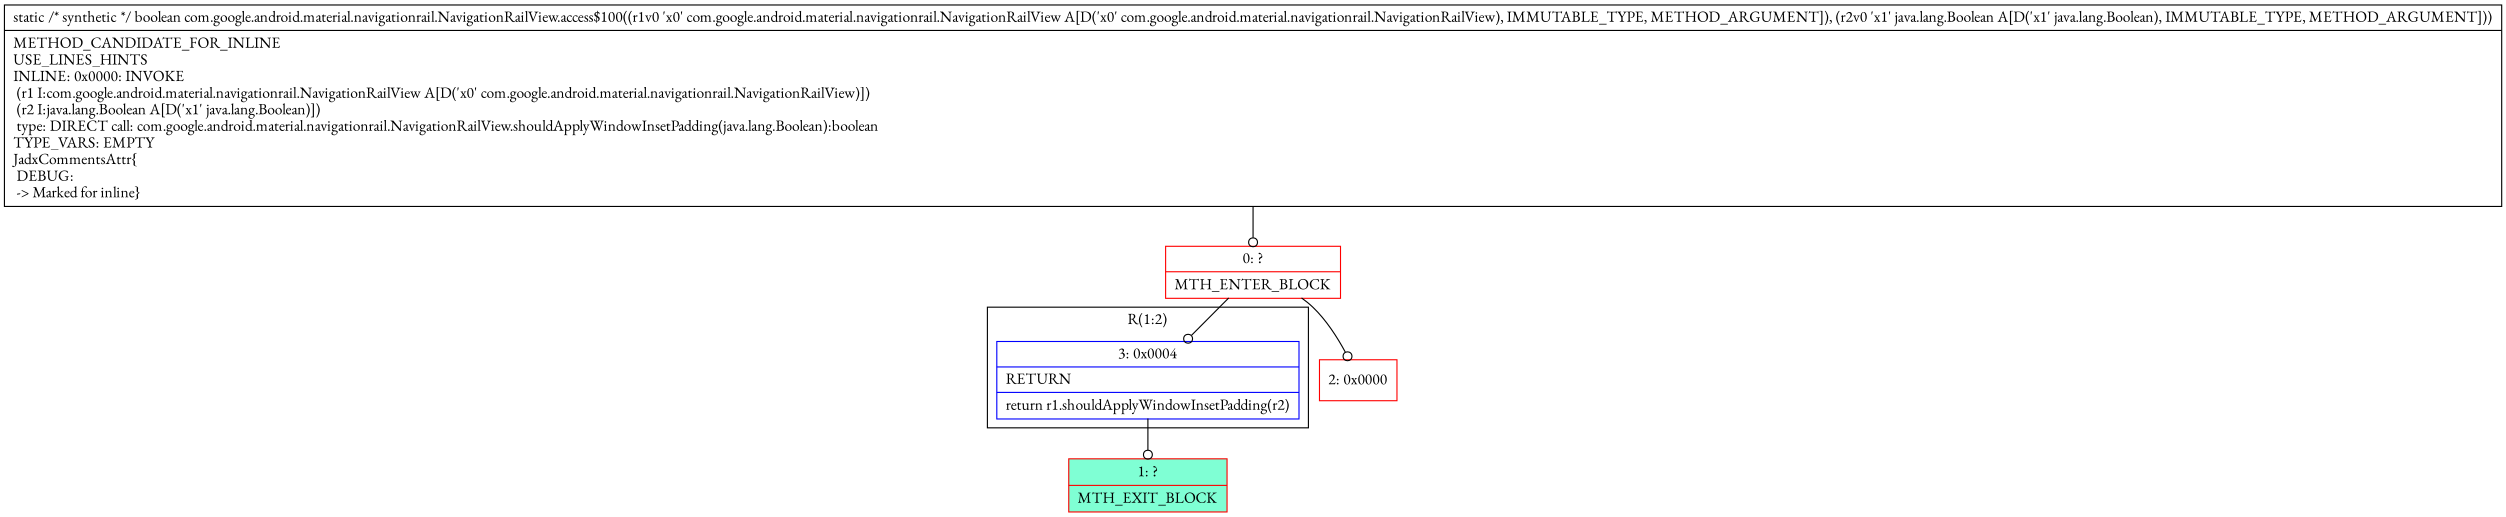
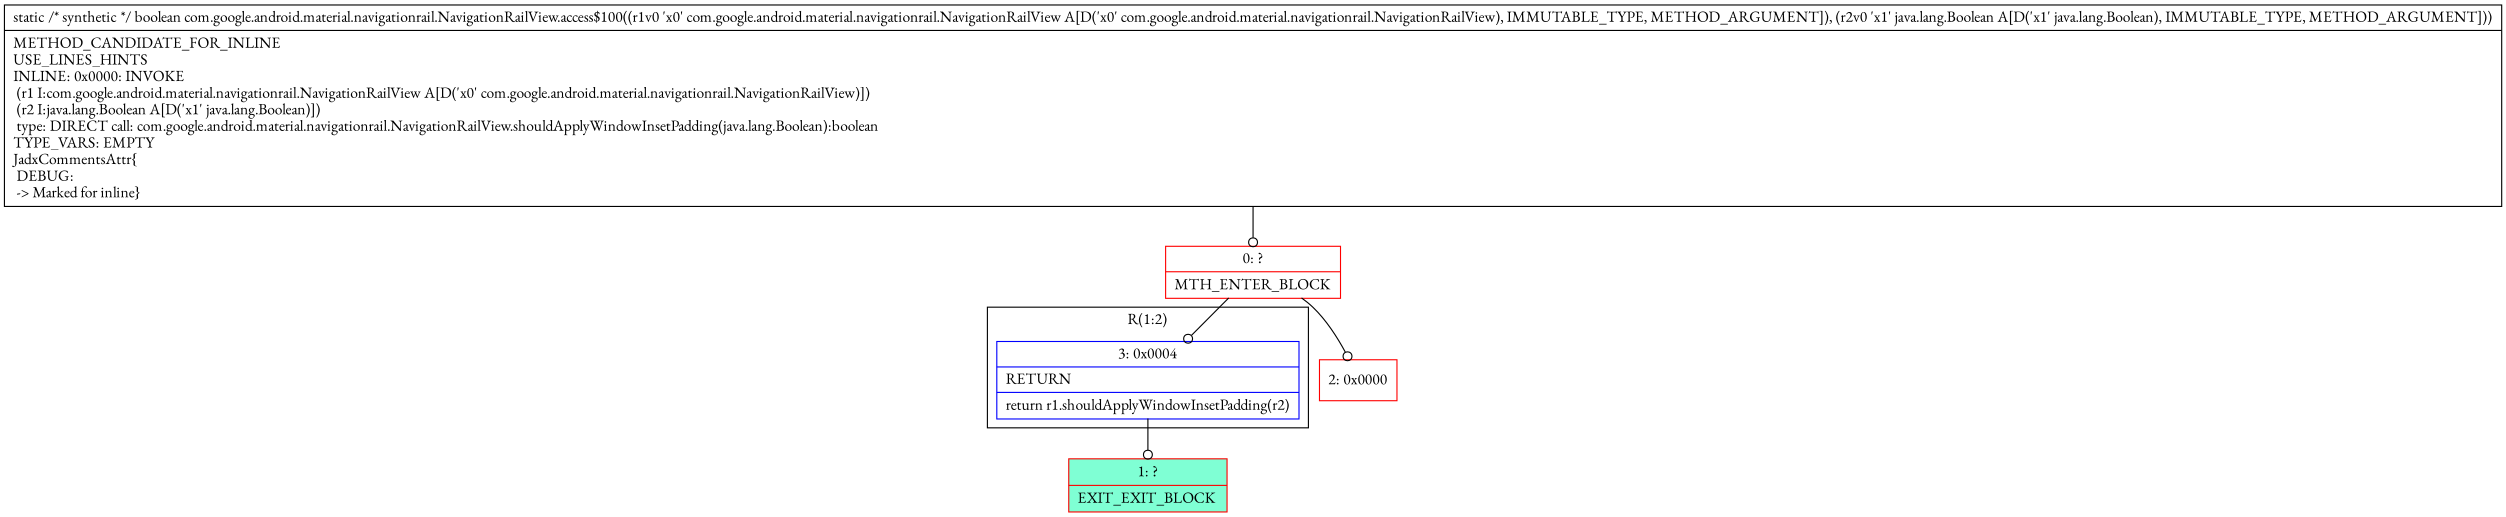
node "1: ?": text "MTH_EXIT_BLOCK" -> "EXIT_EXIT_BLOCK"
